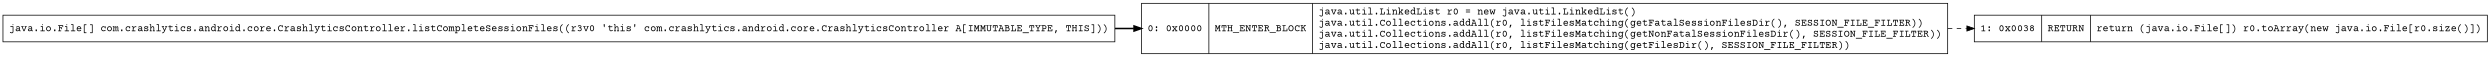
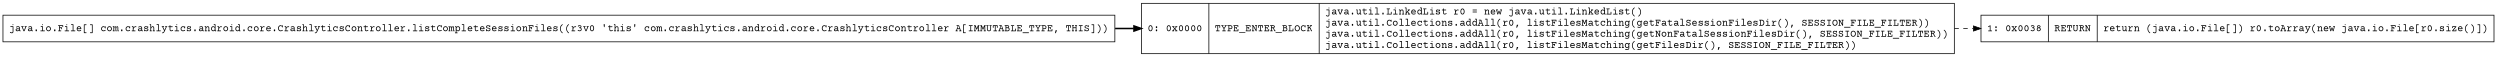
node "0: 0x0000": text "MTH_ENTER_BLOCK" -> "TYPE_ENTER_BLOCK"
